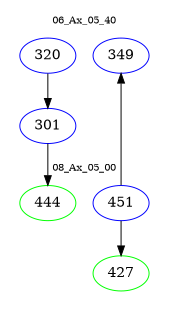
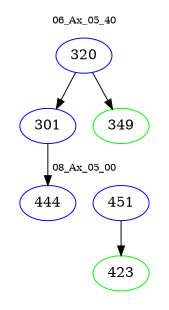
node "349": color blue -> green
edge "451" -> "349": now "320" -> "349"
node "444": color green -> blue
node "427": label "427" -> "423"
